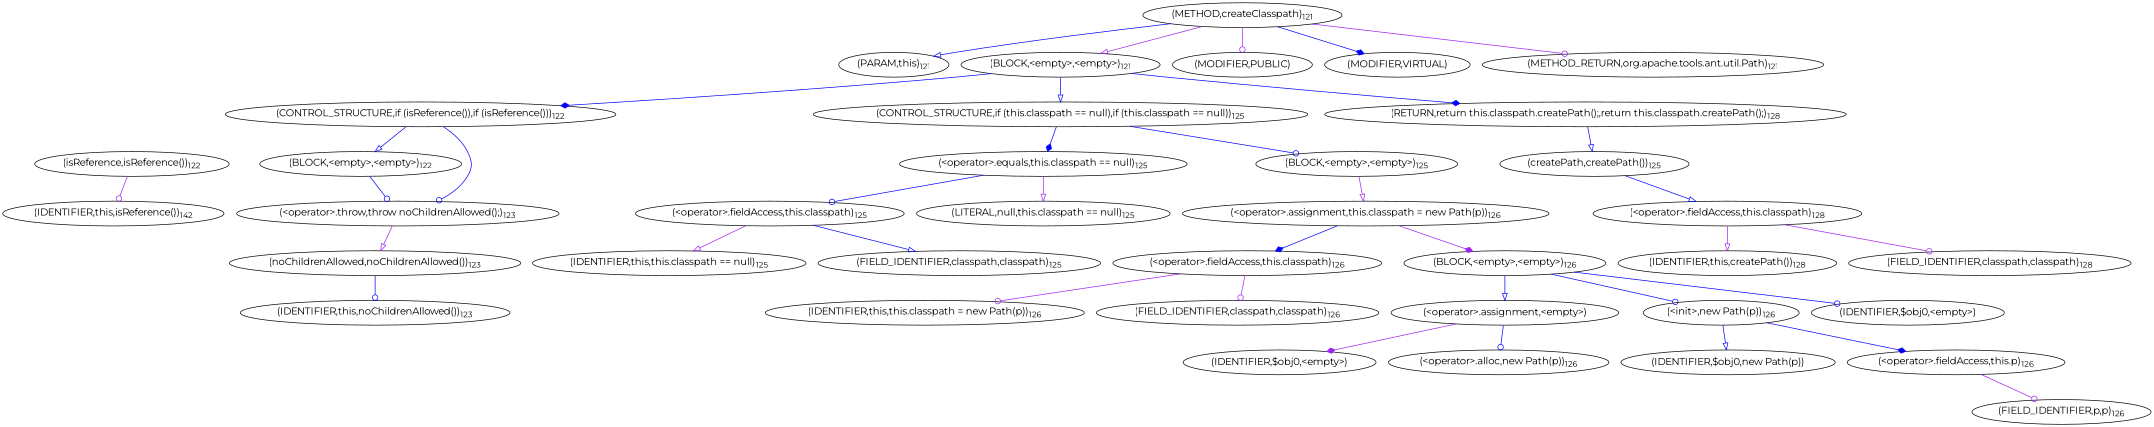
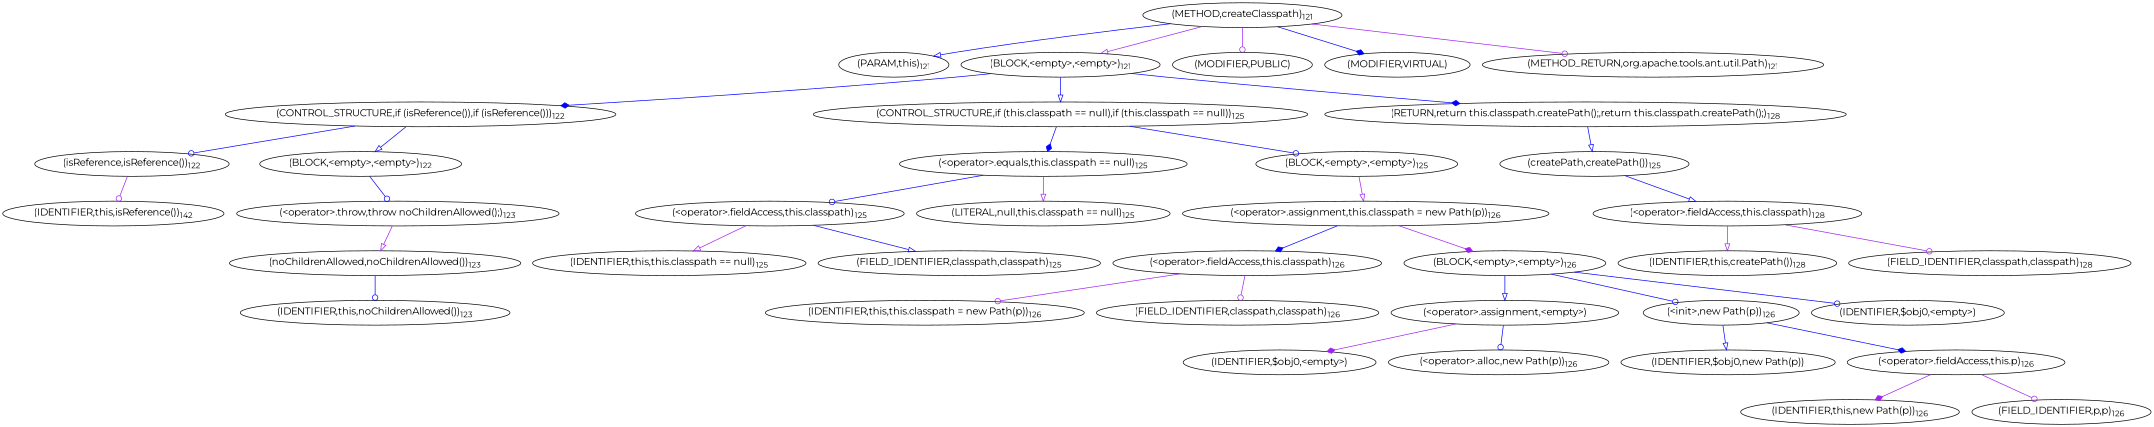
edge "(CONTROL_STRUCTURE,if (isReference()),if (isReference()))" -> "(<operator>.throw,throw noChildrenAllowed();)": now "(CONTROL_STRUCTURE,if (isReference()),if (isReference()))" -> "(isReference,isReference())"
node "(IDENTIFIER,this,new Path(p))": added
